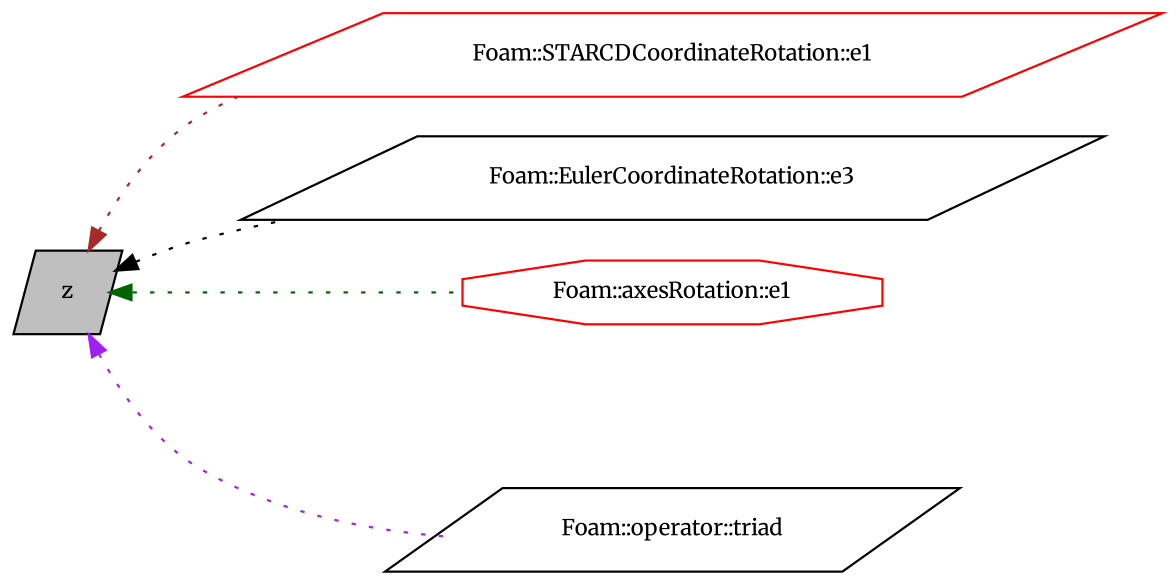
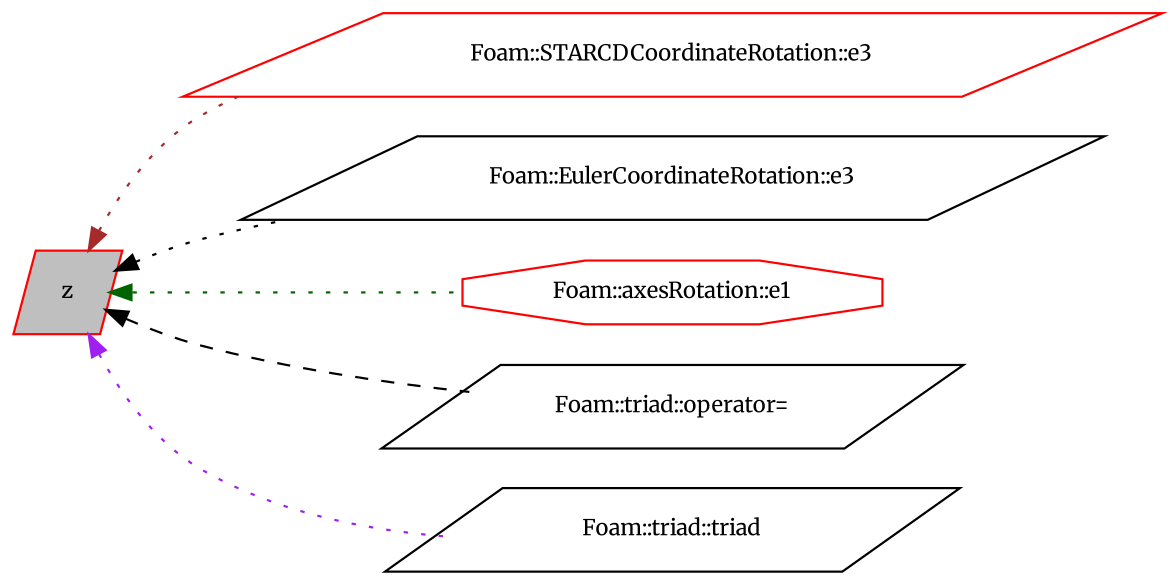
node "Foam::STARCDCoordinateRotation::e1": label "Foam::STARCDCoordinateRotation::e1" -> "Foam::STARCDCoordinateRotation::e3"
node "z": color black -> red
node "Foam::triad::operator=": added
node "Foam::operator::triad": label "Foam::operator::triad" -> "Foam::triad::triad"
